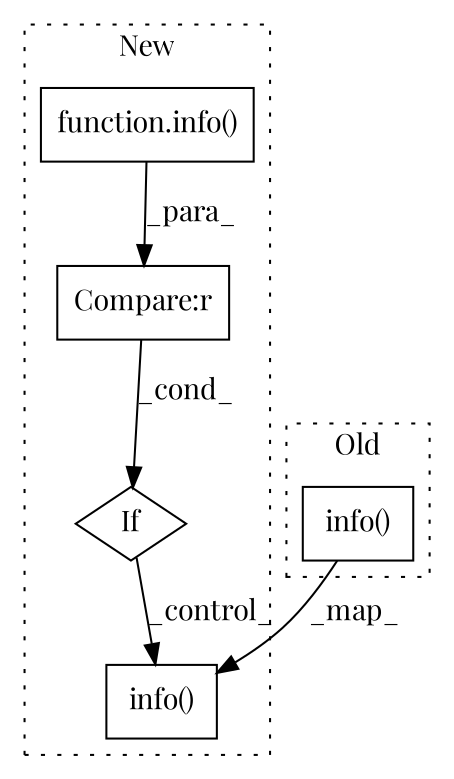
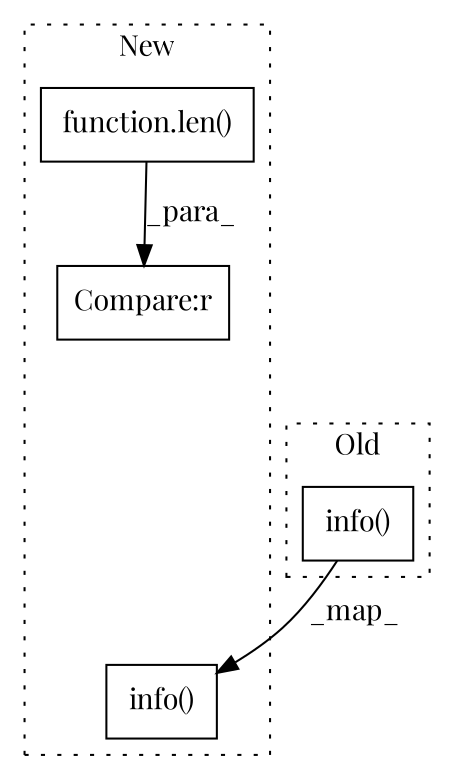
node "function.info()": label "function.info()" -> "function.len()"
node "If": removed
